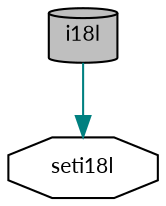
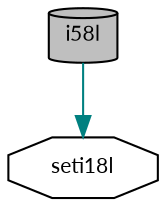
node "i18l": label "i18l" -> "i58l"
